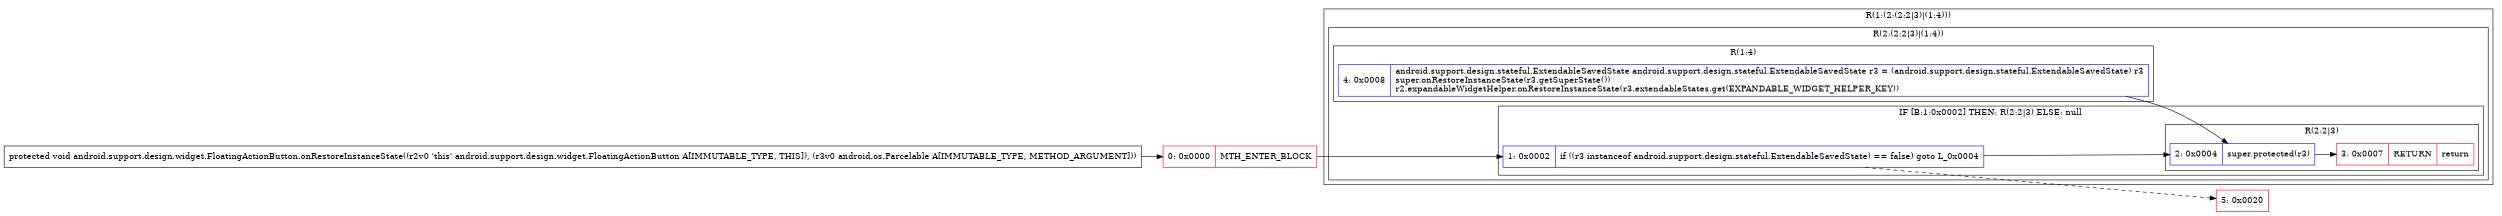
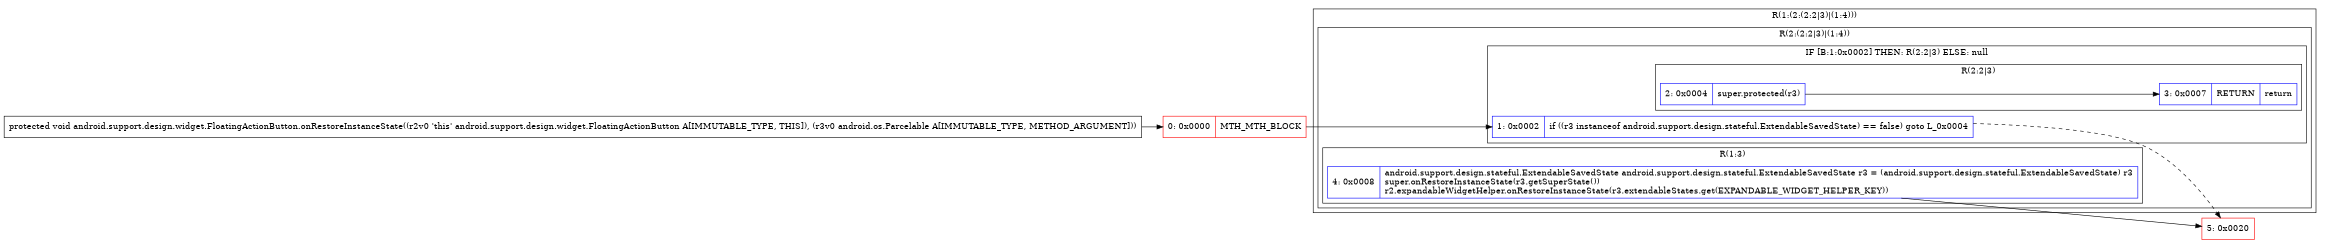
cluster "R(1:4)": label "R(1:4)" -> "R(1:3)"
edge "4: 0x0008" -> "2: 0x0004": now "4: 0x0008" -> "5: 0x0020"
node "3: 0x0007": color red -> blue
edge "1: 0x0002" -> "2: 0x0004": removed
node "0: 0x0000": text "MTH_ENTER_BLOCK" -> "MTH_MTH_BLOCK"
